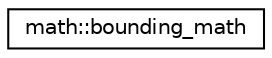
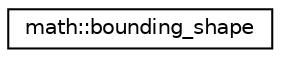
node "math::bounding_math": label "math::bounding_math" -> "math::bounding_shape"
